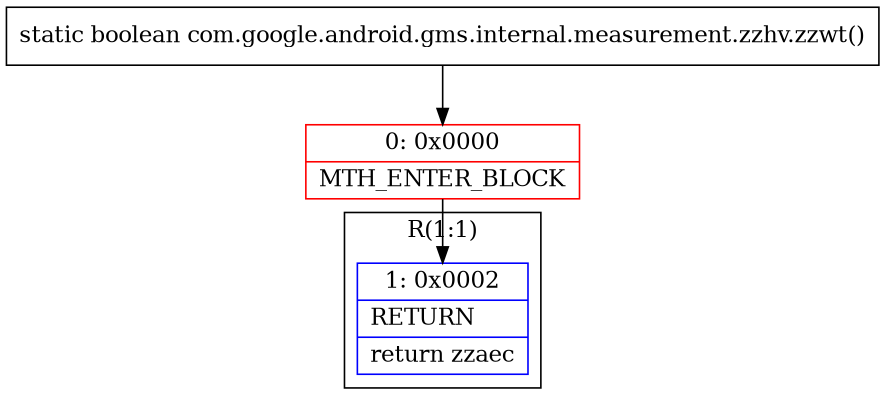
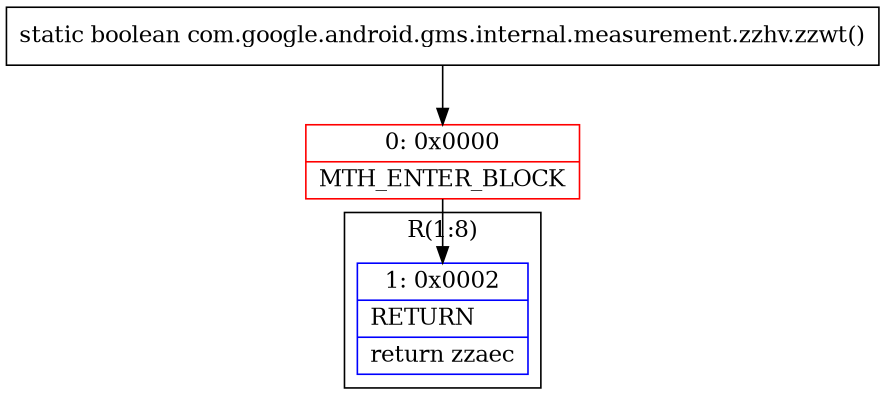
cluster "R(1:1)": label "R(1:1)" -> "R(1:8)"
